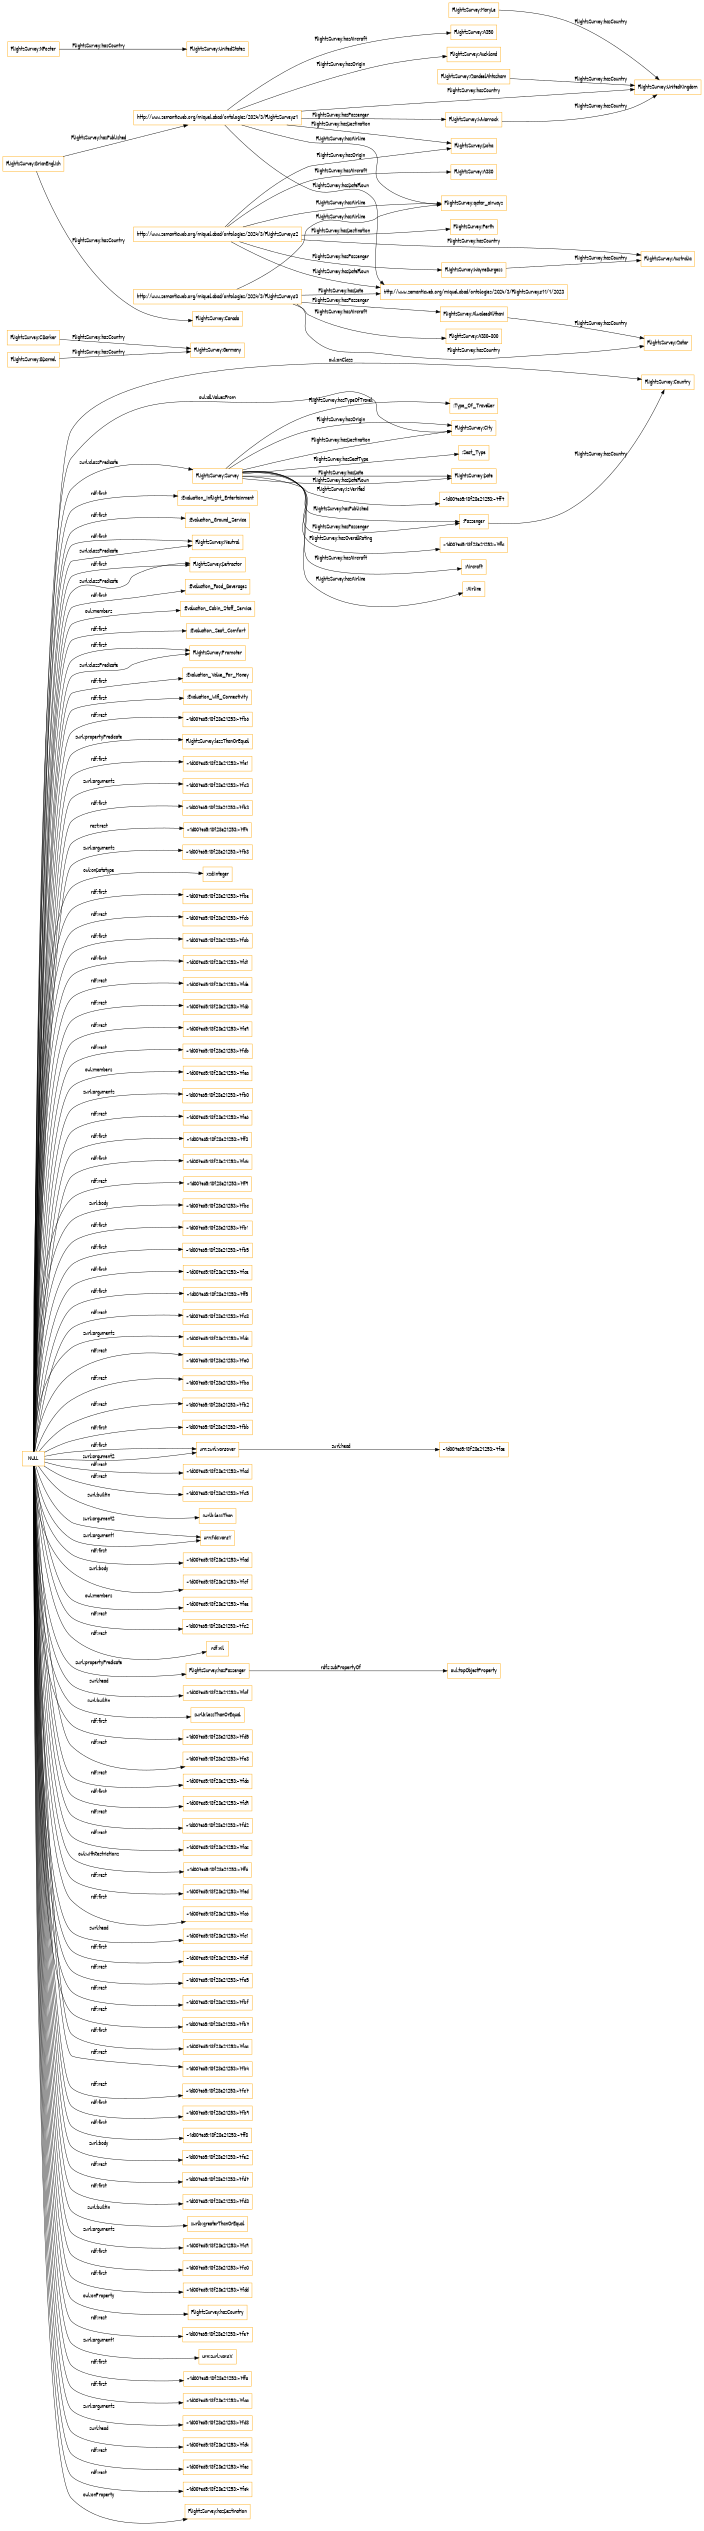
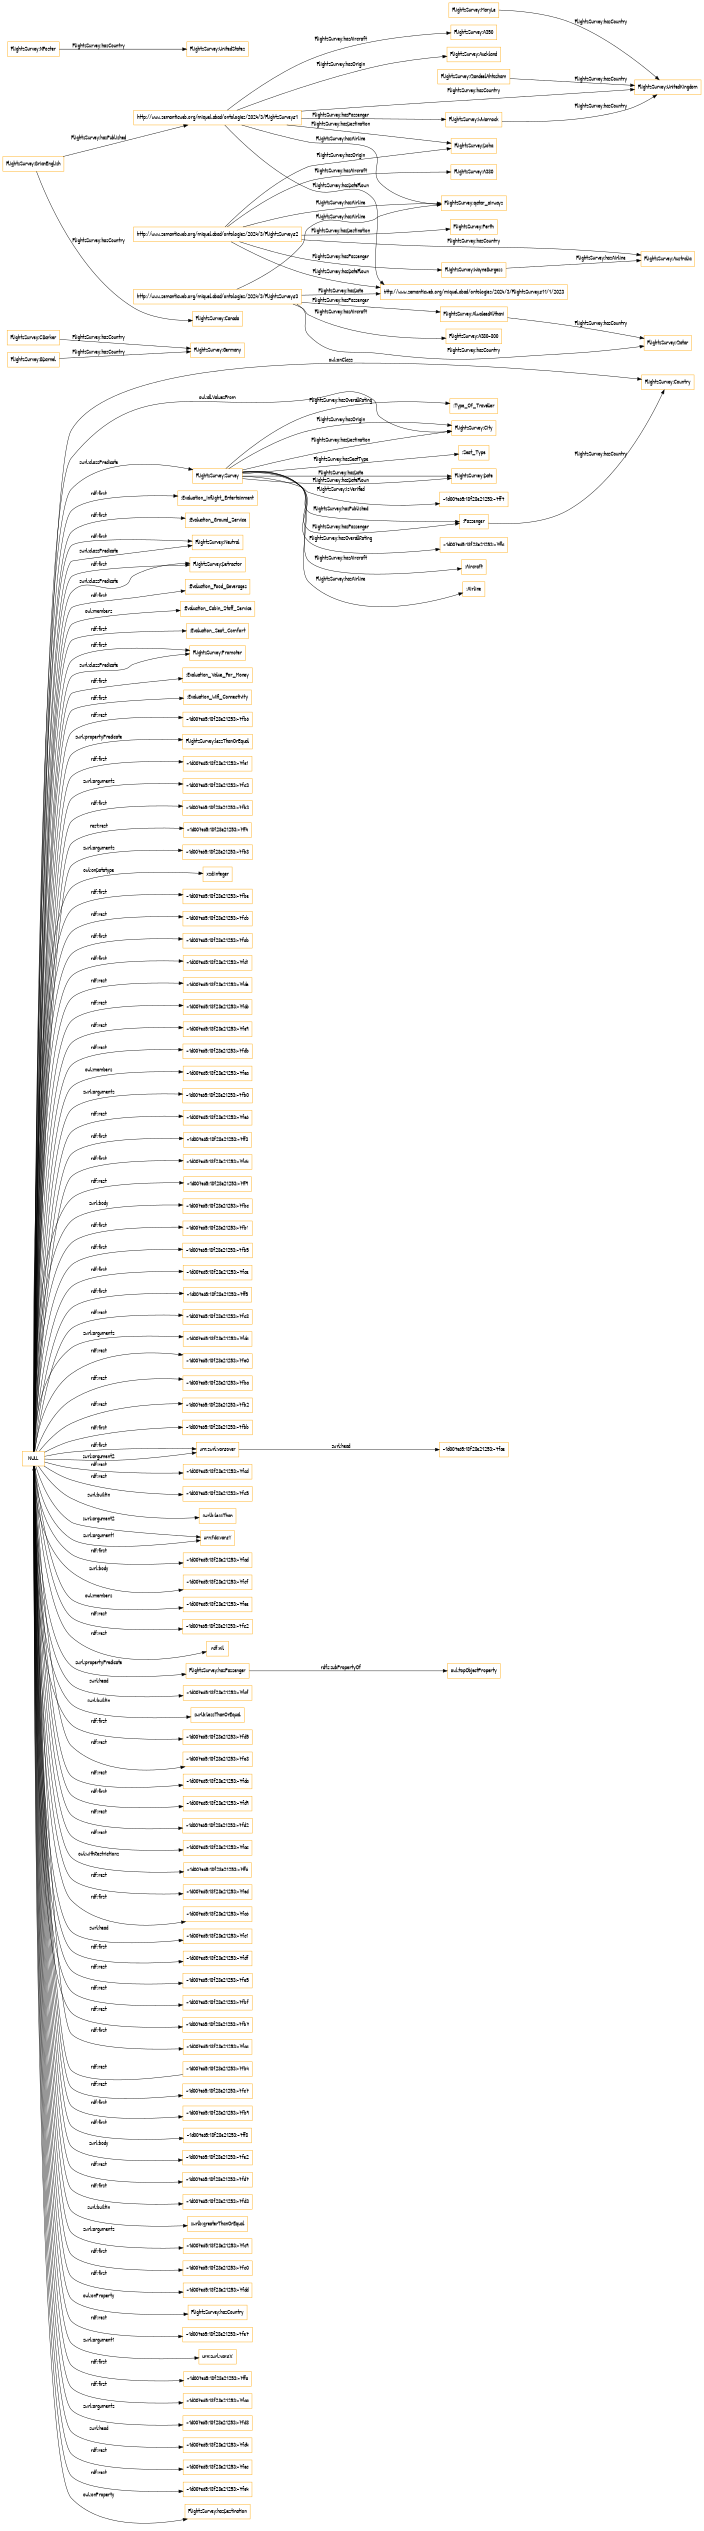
edge "FlightsSurvey:WayneBurgess" -> "FlightsSurvey:Australia": label "FlightsSurvey:hasCountry" -> "FlightsSurvey:hasAirline"
edge "FlightsSurvey:Survey" -> ":Type_Of_Traveller": label "FlightsSurvey:hasTypeOfTravel" -> "FlightsSurvey:hasOverallRating"
edge "NULL" -> "-1d007e65:18f28e21253:-7fb4": reversed
